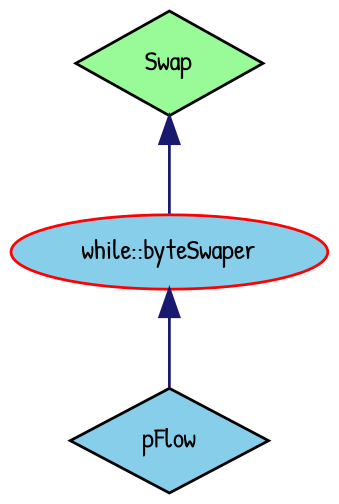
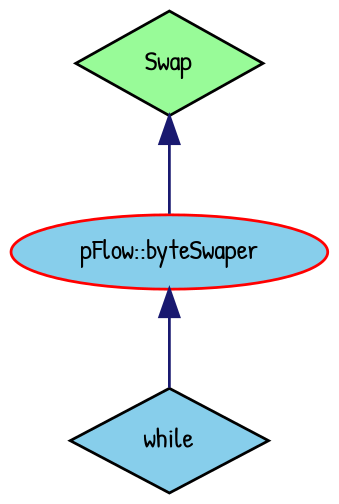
node "while::byteSwaper": label "while::byteSwaper" -> "pFlow::byteSwaper"
node "pFlow": label "pFlow" -> "while"
